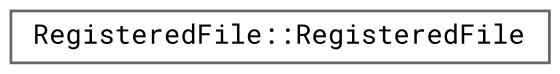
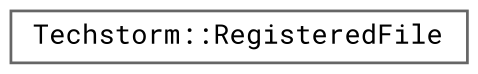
node "RegisteredFile::RegisteredFile": label "RegisteredFile::RegisteredFile" -> "Techstorm::RegisteredFile"
